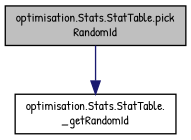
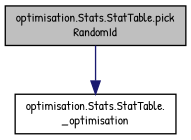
node "optimisation.Stats.StatTable. _getRandomId": label "optimisation.Stats.StatTable. _getRandomId" -> "optimisation.Stats.StatTable. _optimisation"
